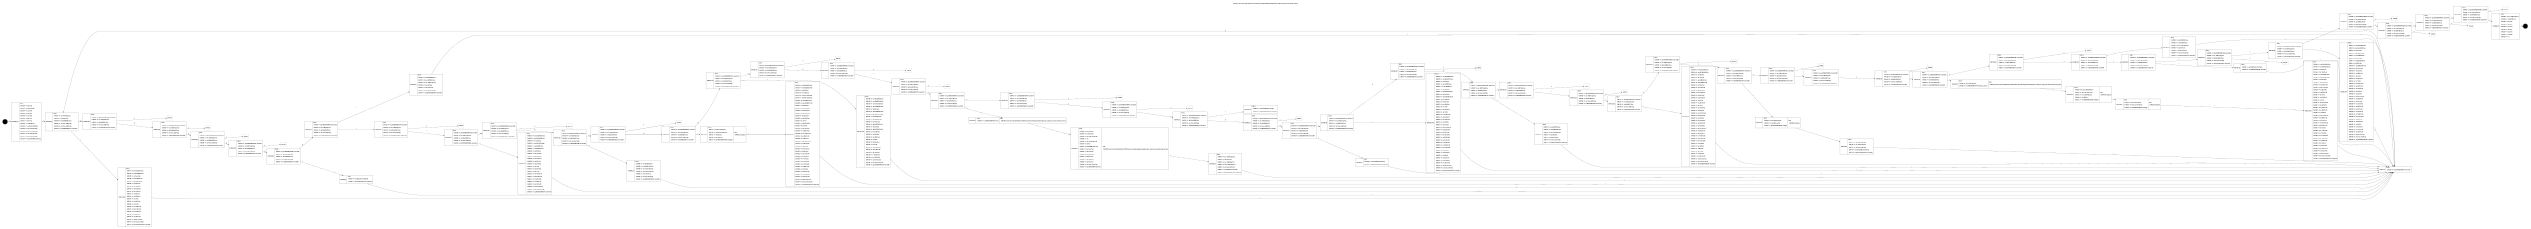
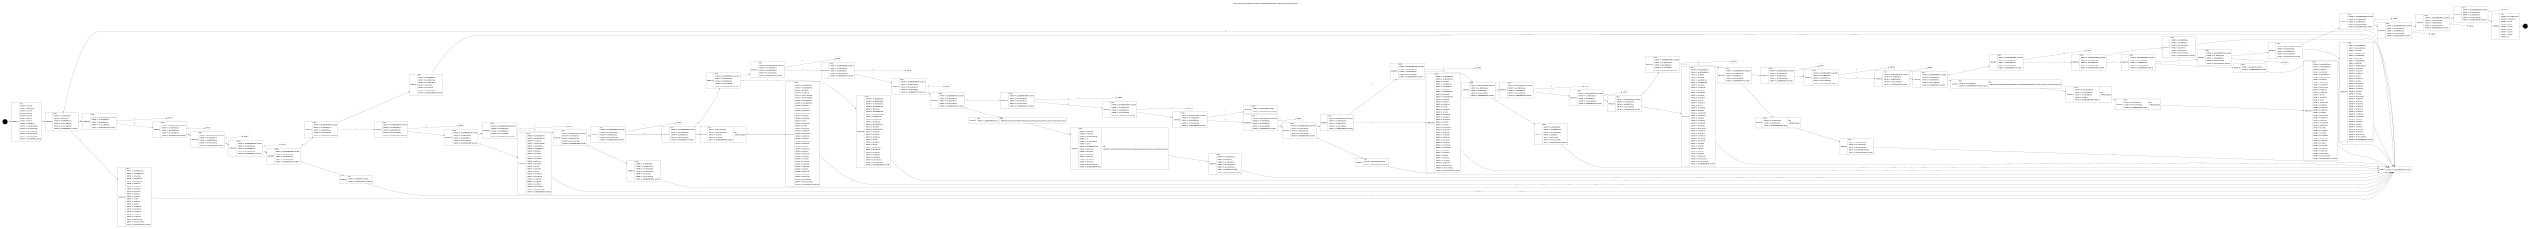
node "0x401d69": added
